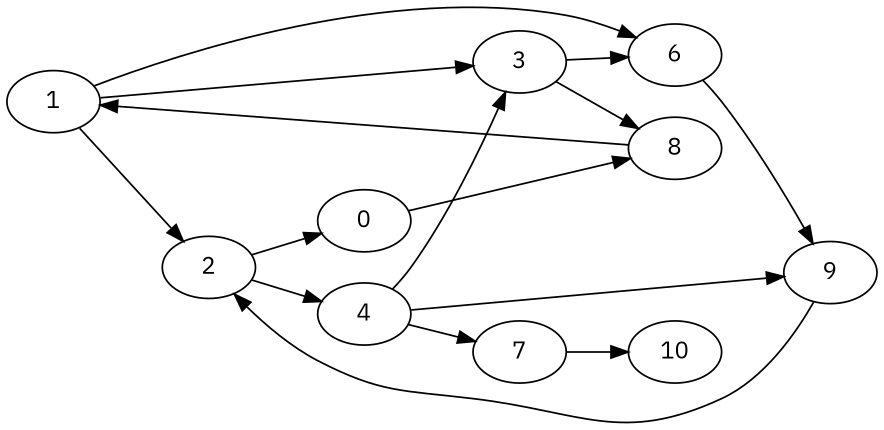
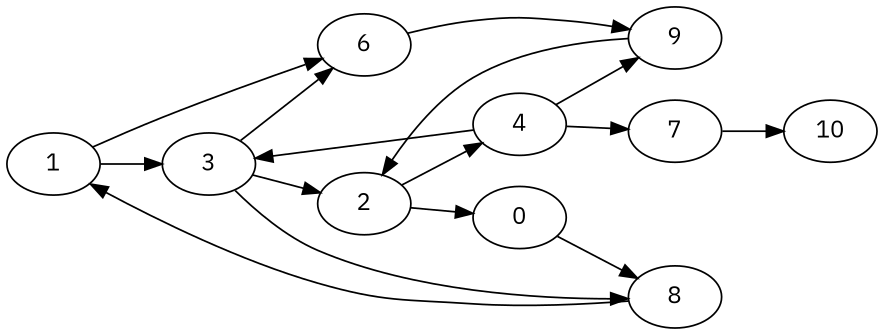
edge "1" -> "2": now "3" -> "2"
